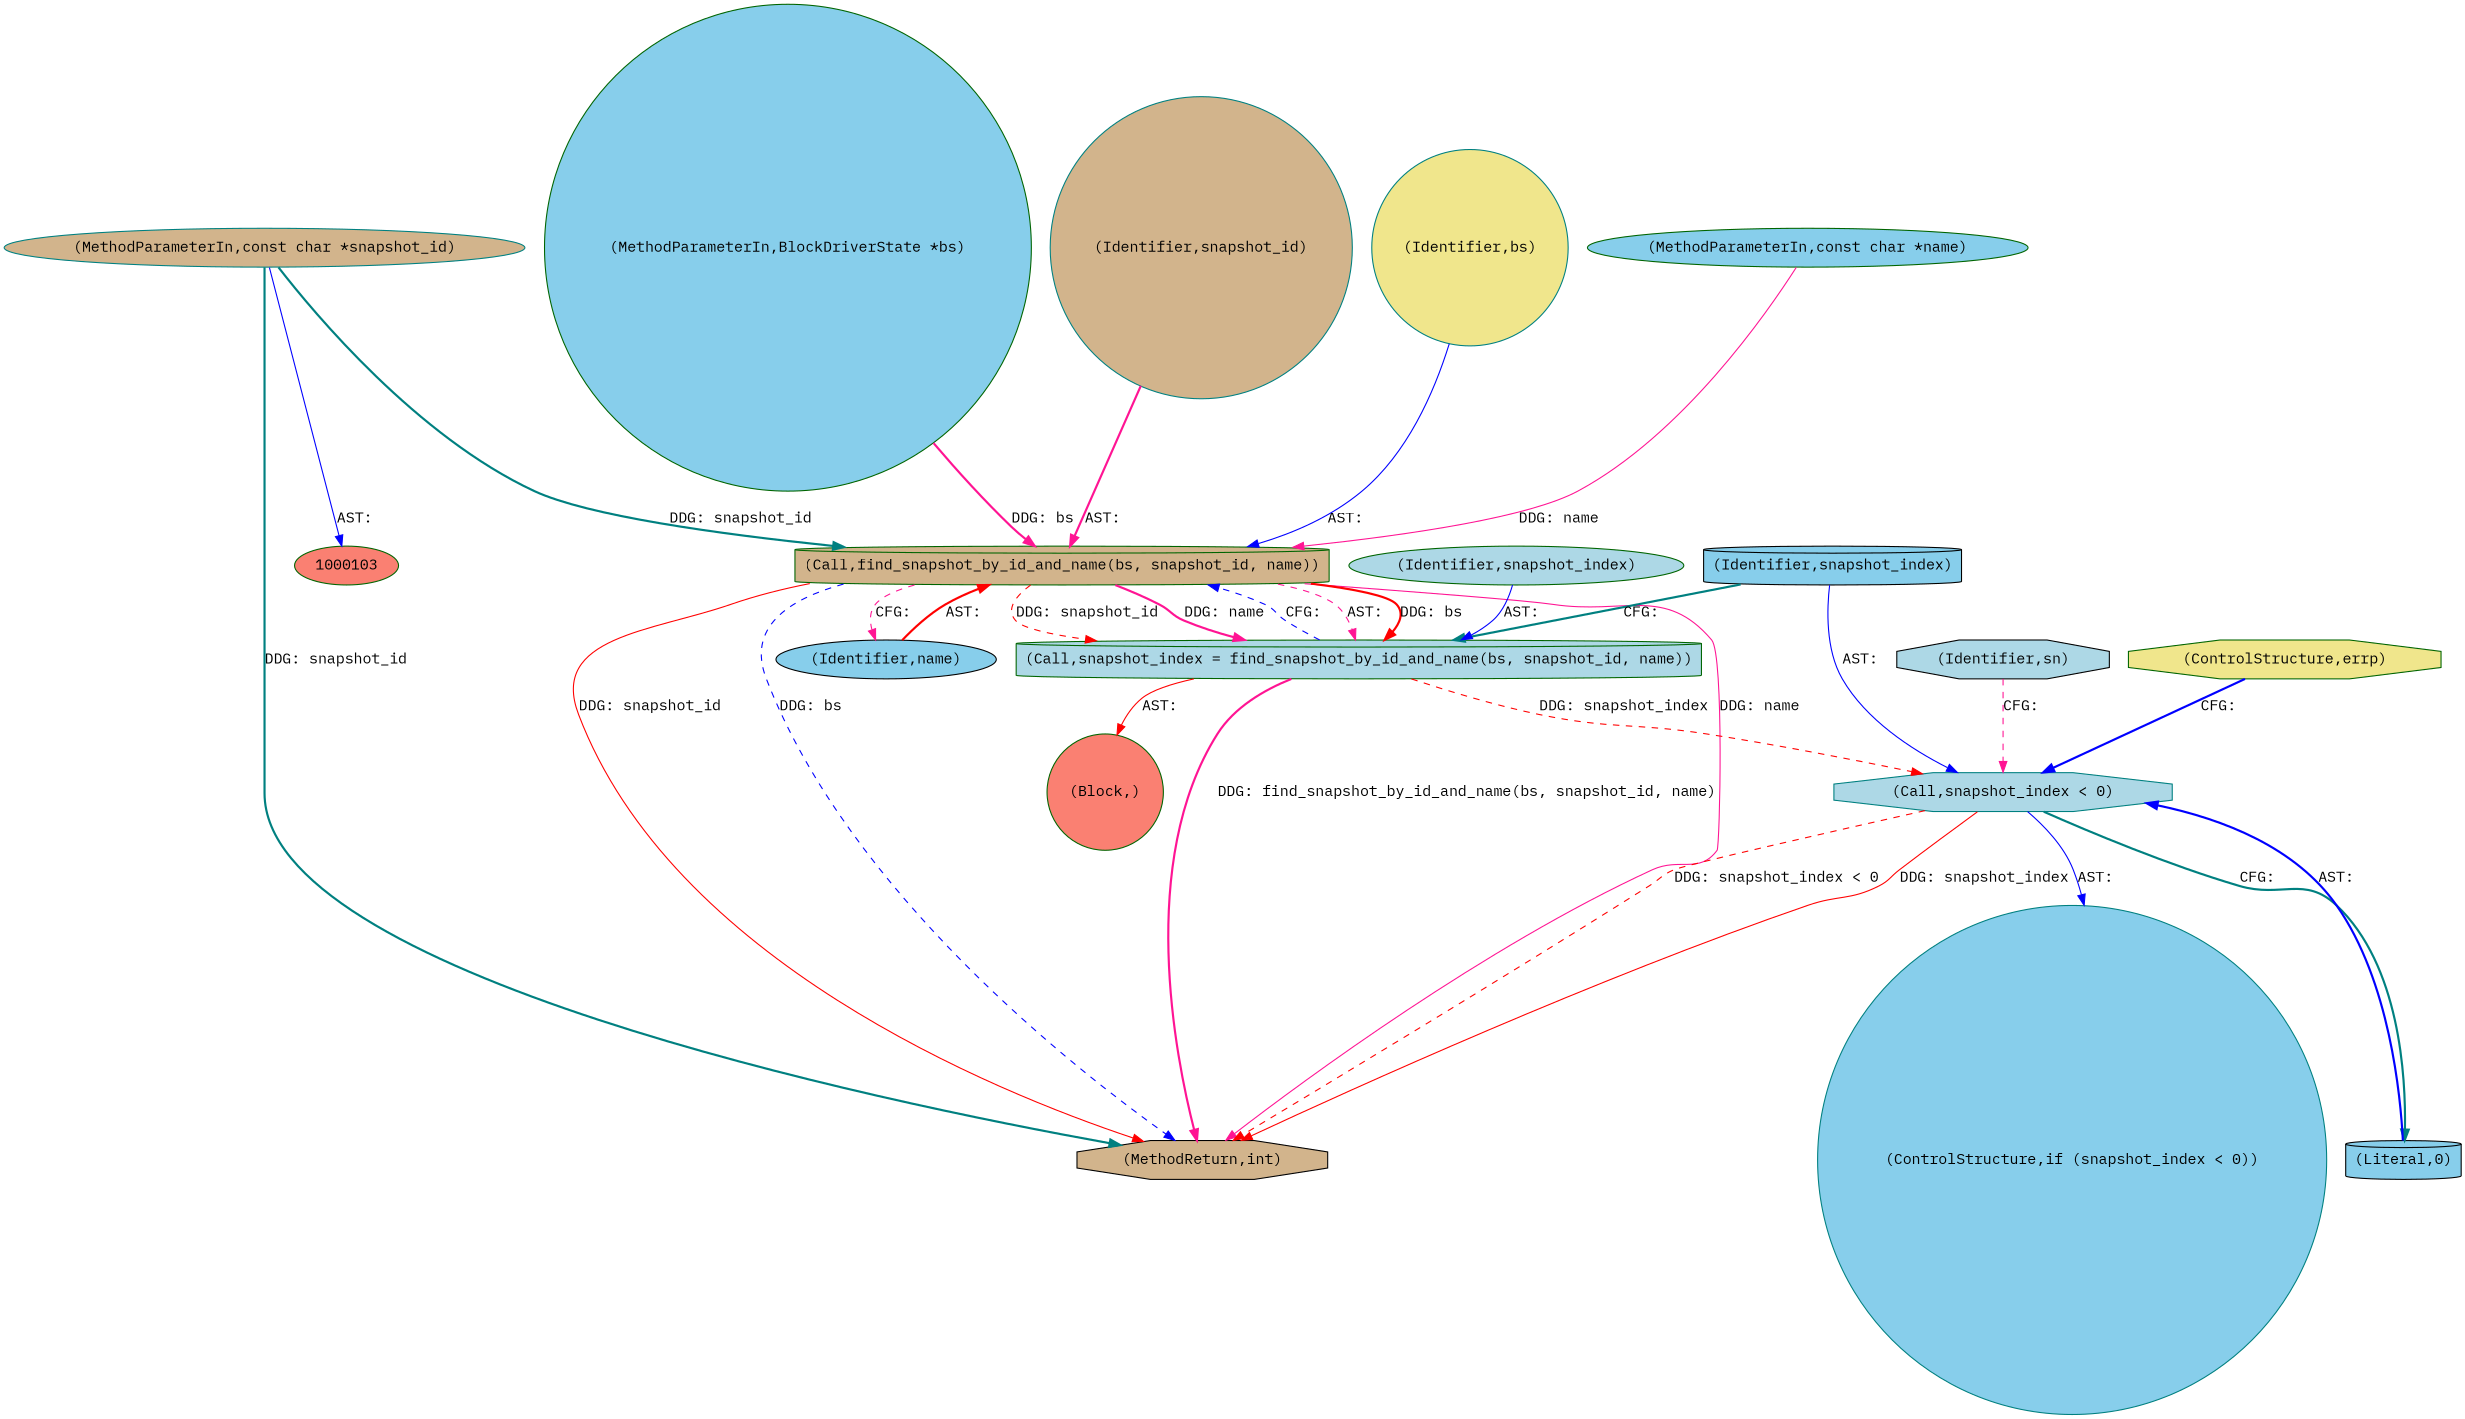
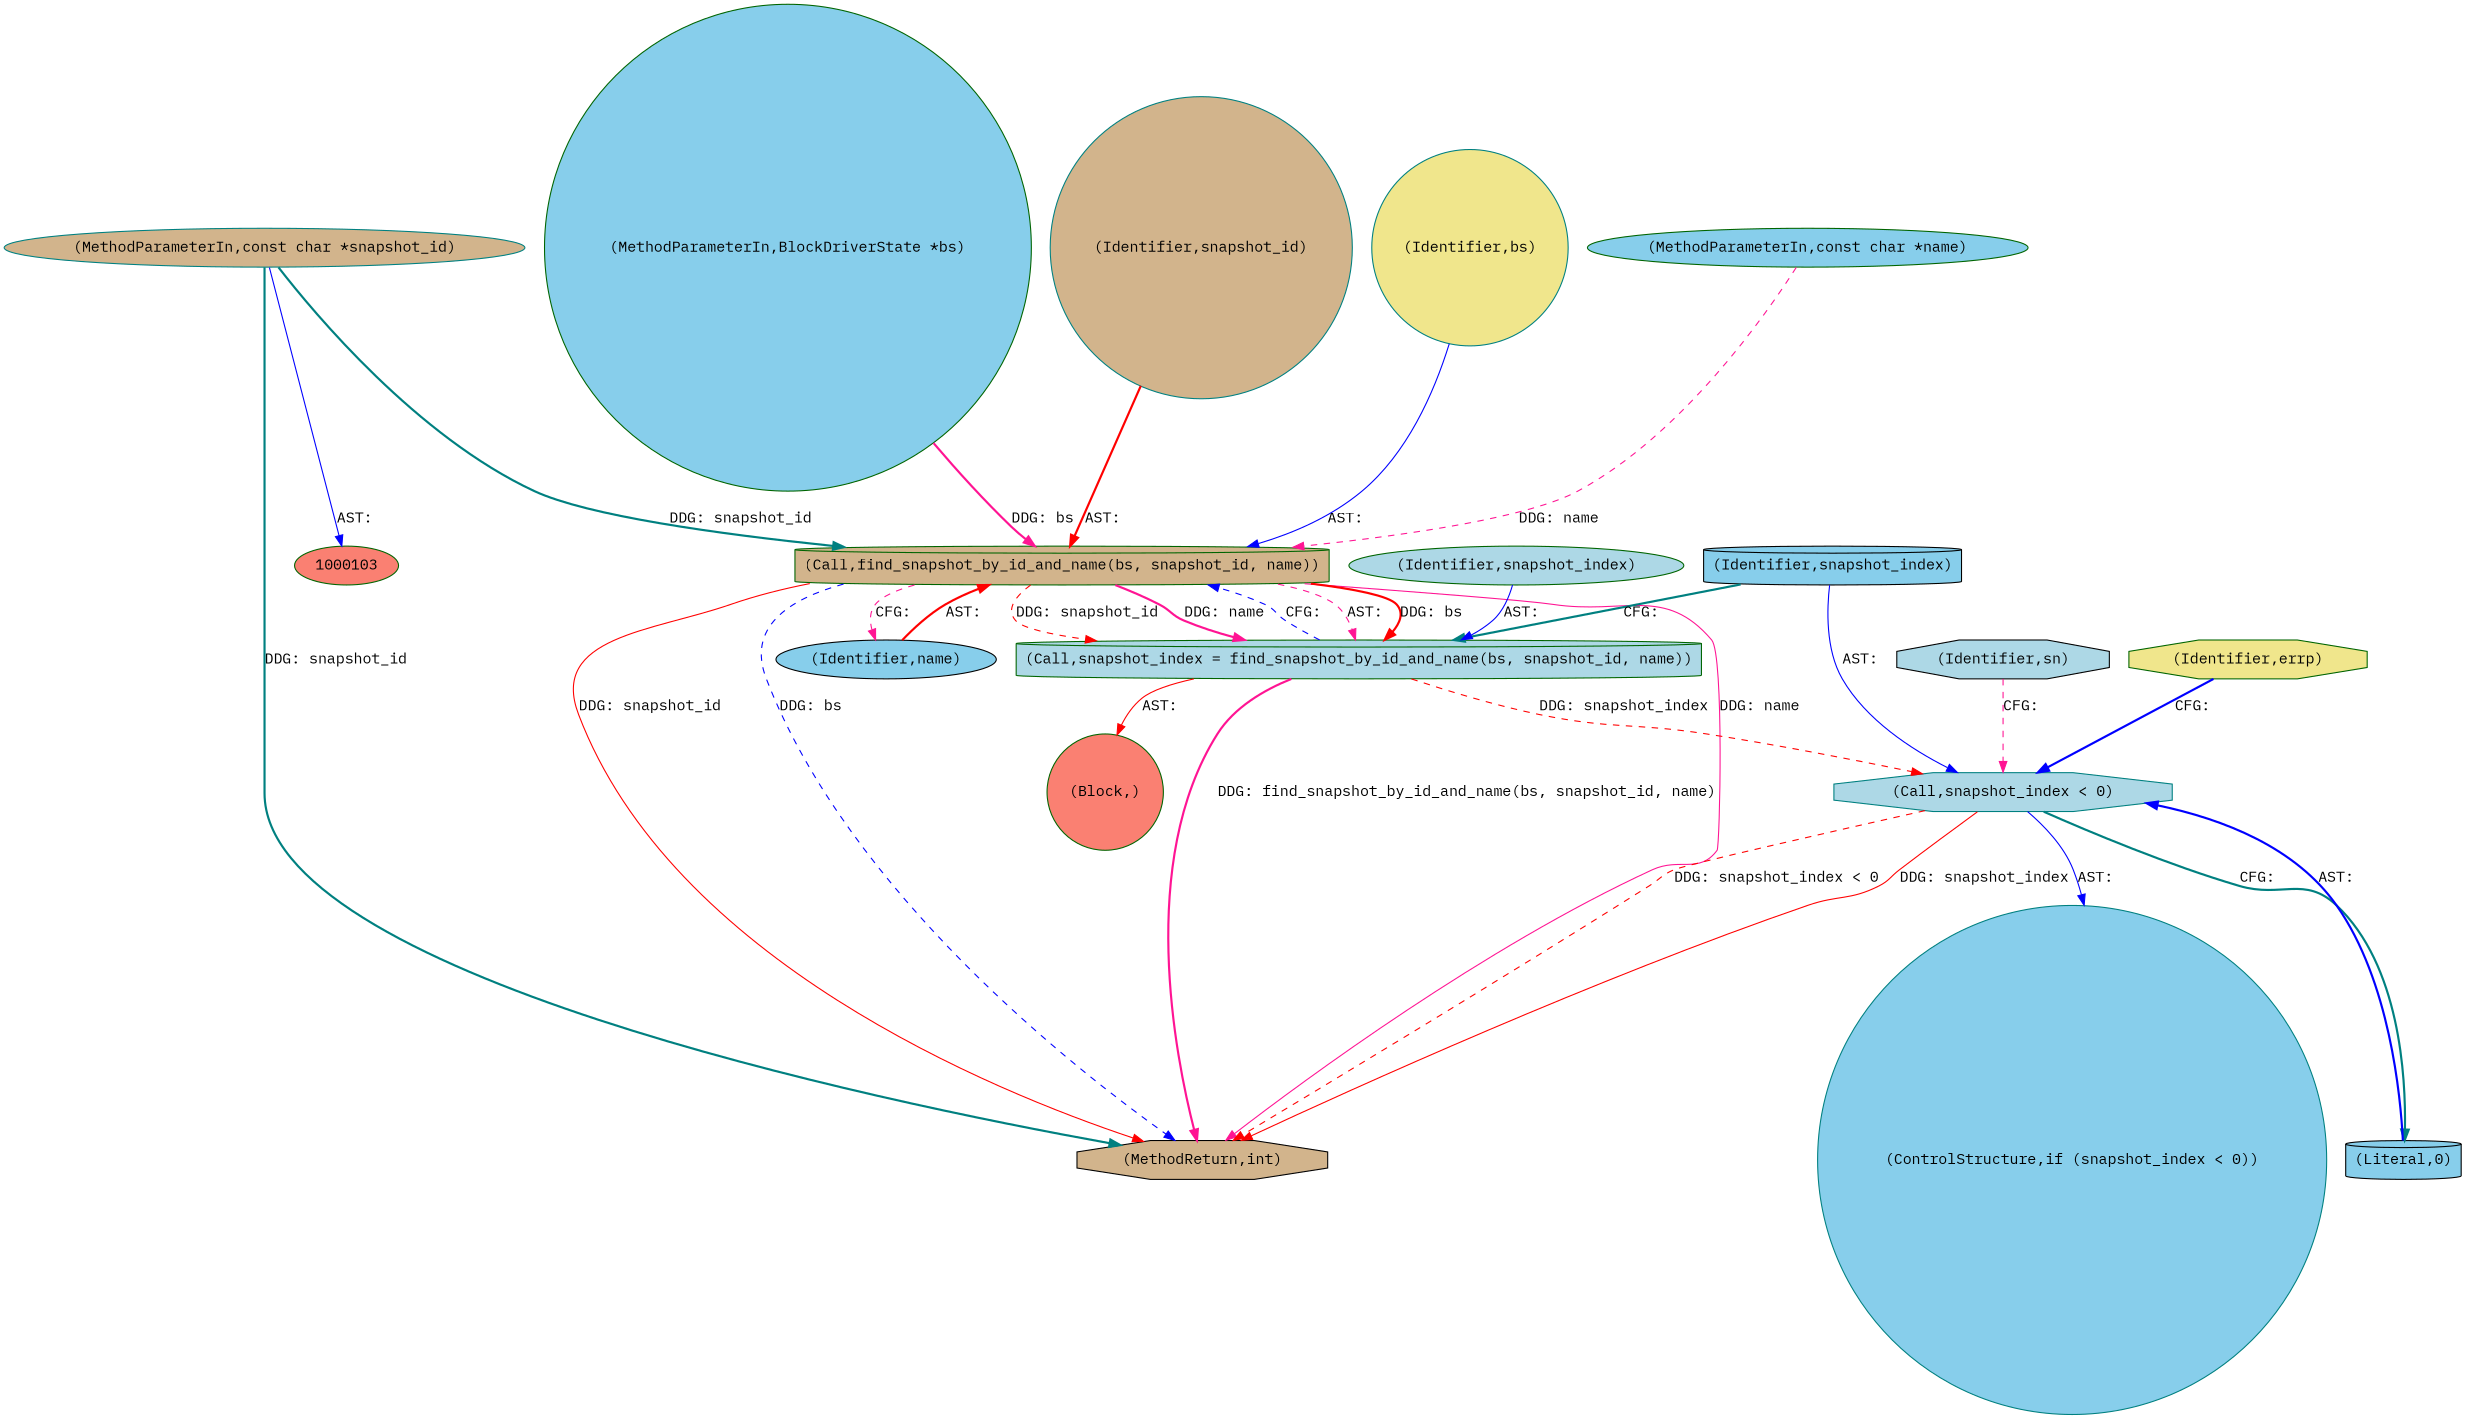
edge "(Identifier,snapshot_id)" -> "(Call,find_snapshot_by_id_and_name(bs, snapshot_id, name))": color deeppink -> red
edge "(MethodParameterIn,const char *name)" -> "(Call,find_snapshot_by_id_and_name(bs, snapshot_id, name))": style solid -> dashed
node "(ControlStructure,errp)": label "(ControlStructure,errp)" -> "(Identifier,errp)"
